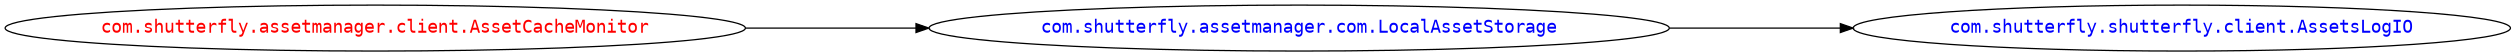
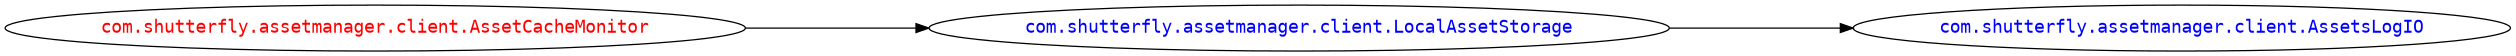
node "com.shutterfly.assetmanager.com.LocalAssetStorage": label "com.shutterfly.assetmanager.com.LocalAssetStorage" -> "com.shutterfly.assetmanager.client.LocalAssetStorage"
node "com.shutterfly.shutterfly.client.AssetsLogIO": label "com.shutterfly.shutterfly.client.AssetsLogIO" -> "com.shutterfly.assetmanager.client.AssetsLogIO"
